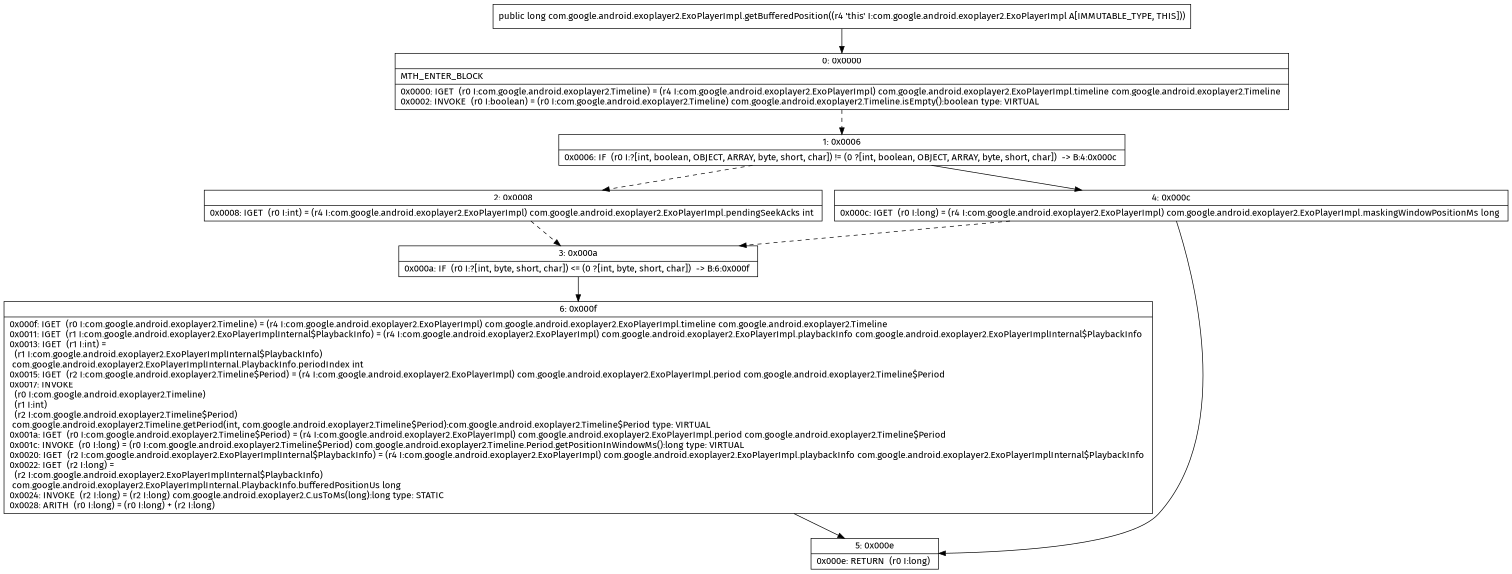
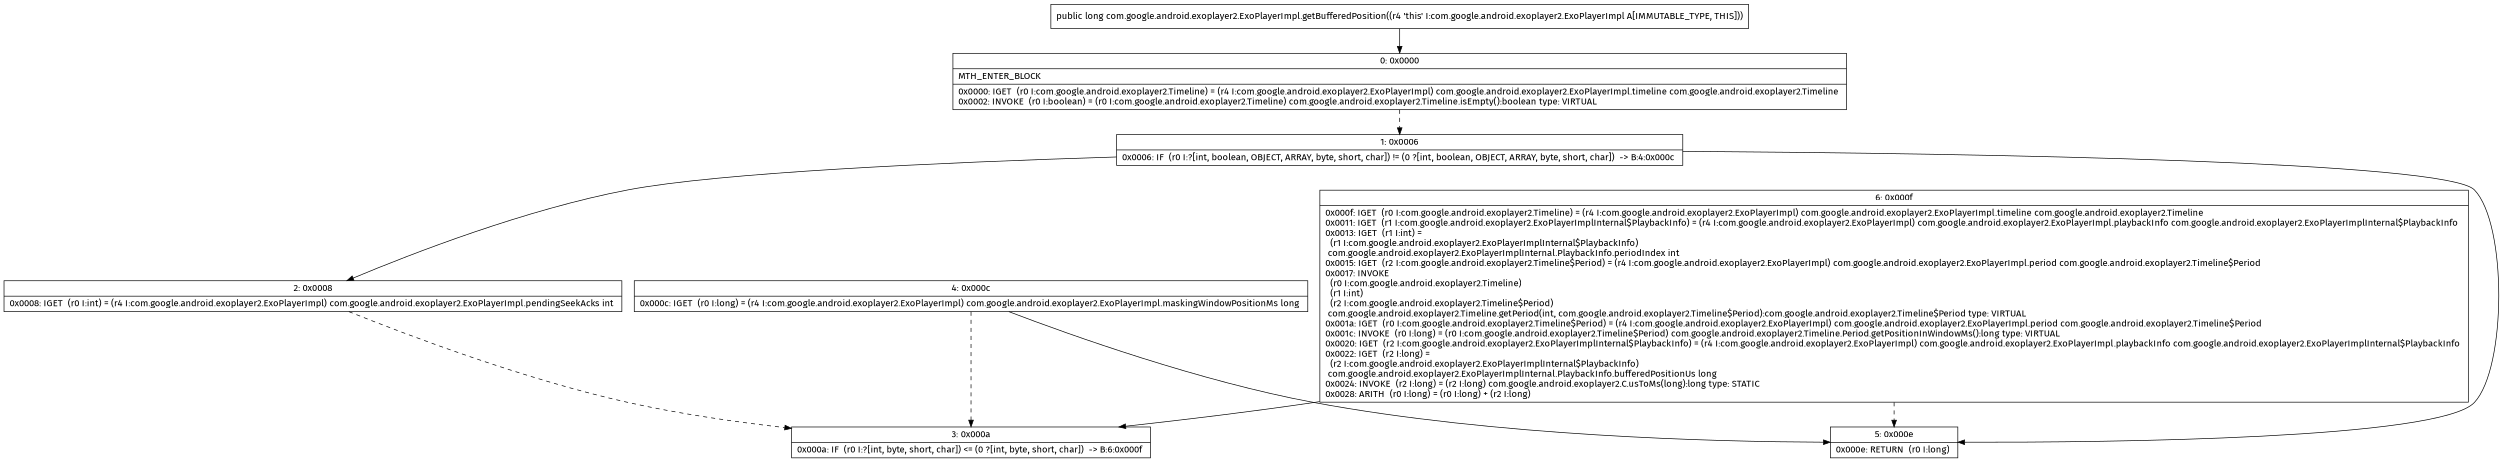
edge "1: 0x0006" -> "2: 0x0008": style dashed -> solid
edge "1: 0x0006" -> "4: 0x000c": now "1: 0x0006" -> "5: 0x000e"
edge "3: 0x000a" -> "6: 0x000f": reversed
edge "6: 0x000f" -> "5: 0x000e": style solid -> dashed
